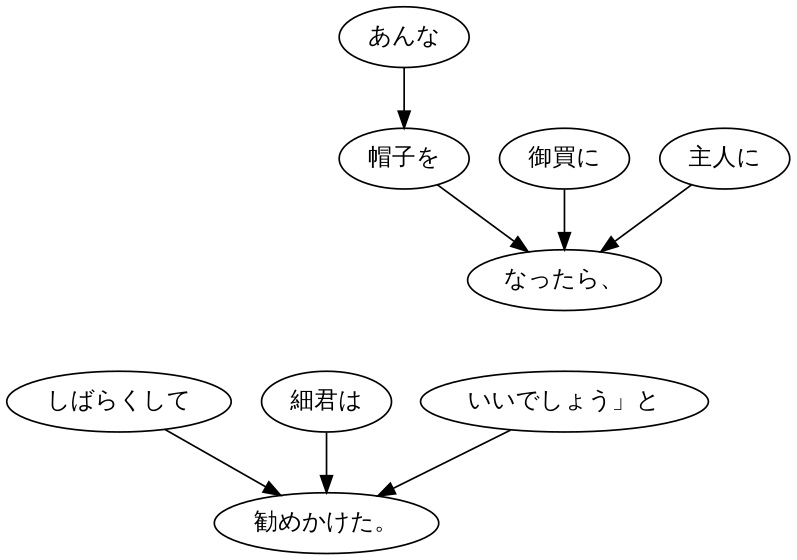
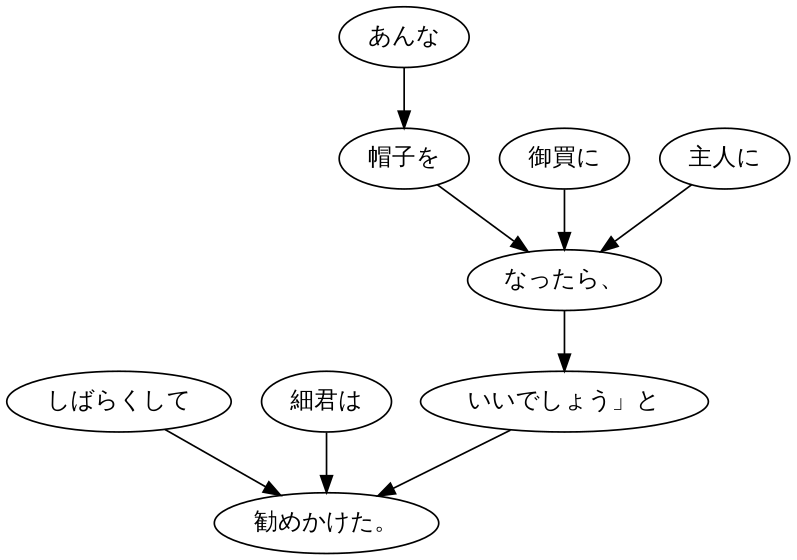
edge "なったら、" -> "いいでしょう」と": added
